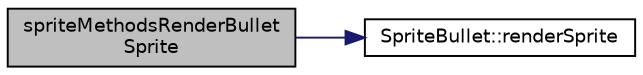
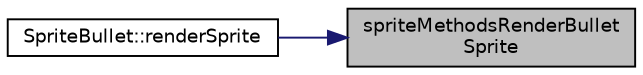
edge "spriteMethodsRenderBullet Sprite" -> "SpriteBullet::renderSprite": reversed
